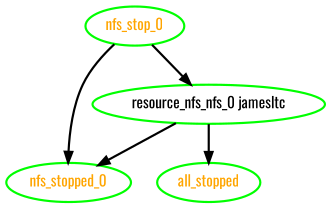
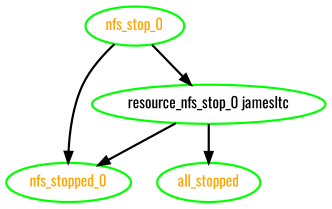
node "resource_nfs_nfs_0 jamesltc": label "resource_nfs_nfs_0 jamesltc" -> "resource_nfs_stop_0 jamesltc"
